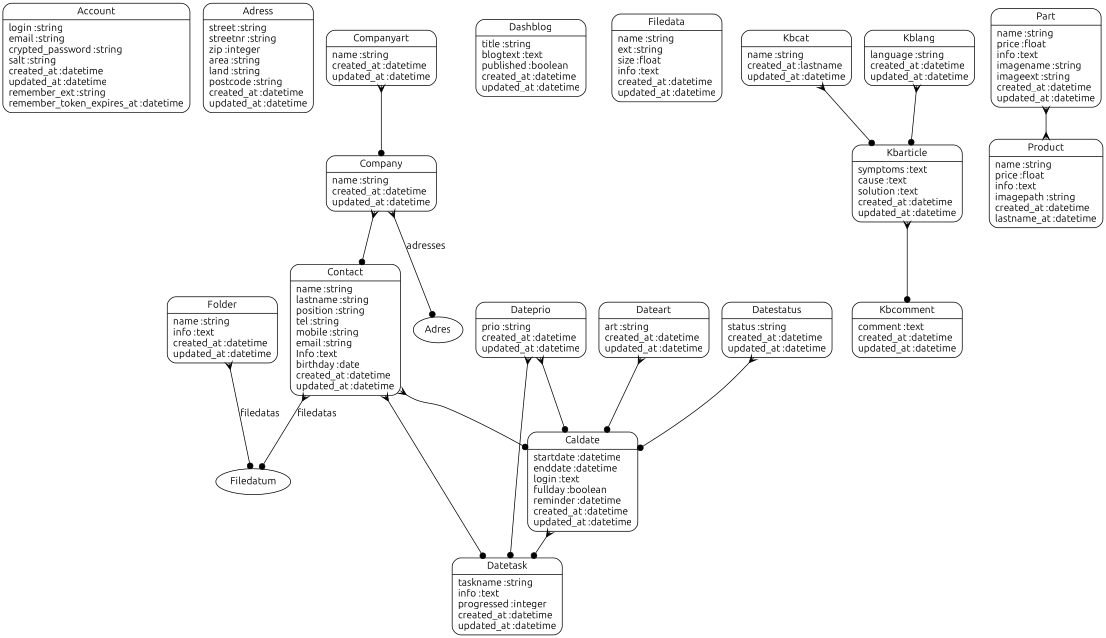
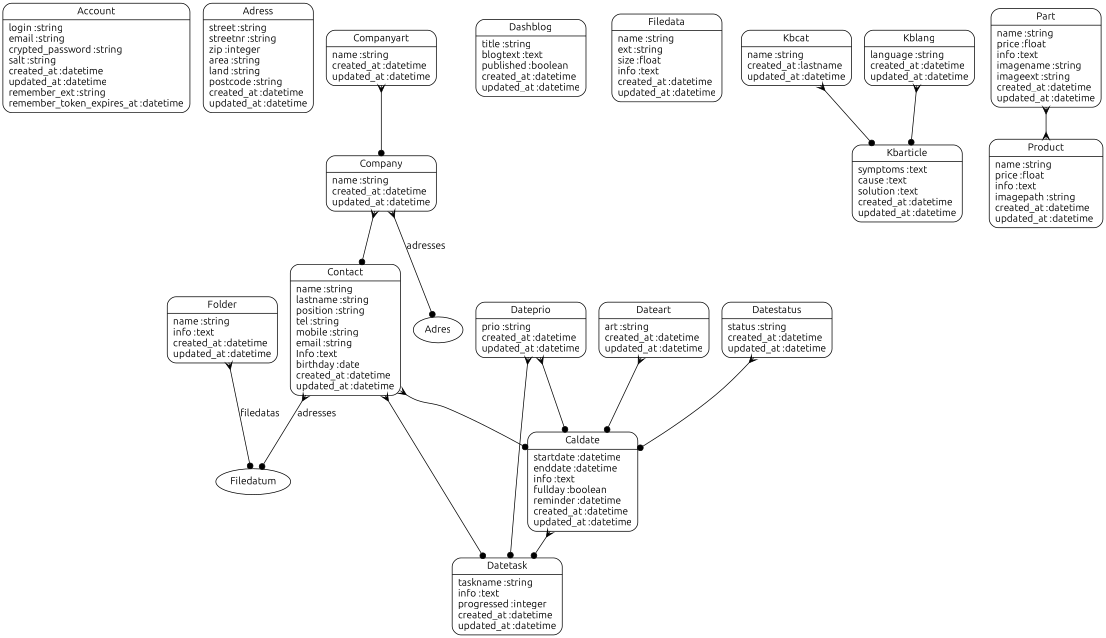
node "Product": text "lastname_at :datetime" -> "updated_at :datetime"
node "Kbcomment": removed
edge "Contact" -- "Filedatum": label "filedatas" -> "adresses"
node "Caldate": text "login :text" -> "info :text"
